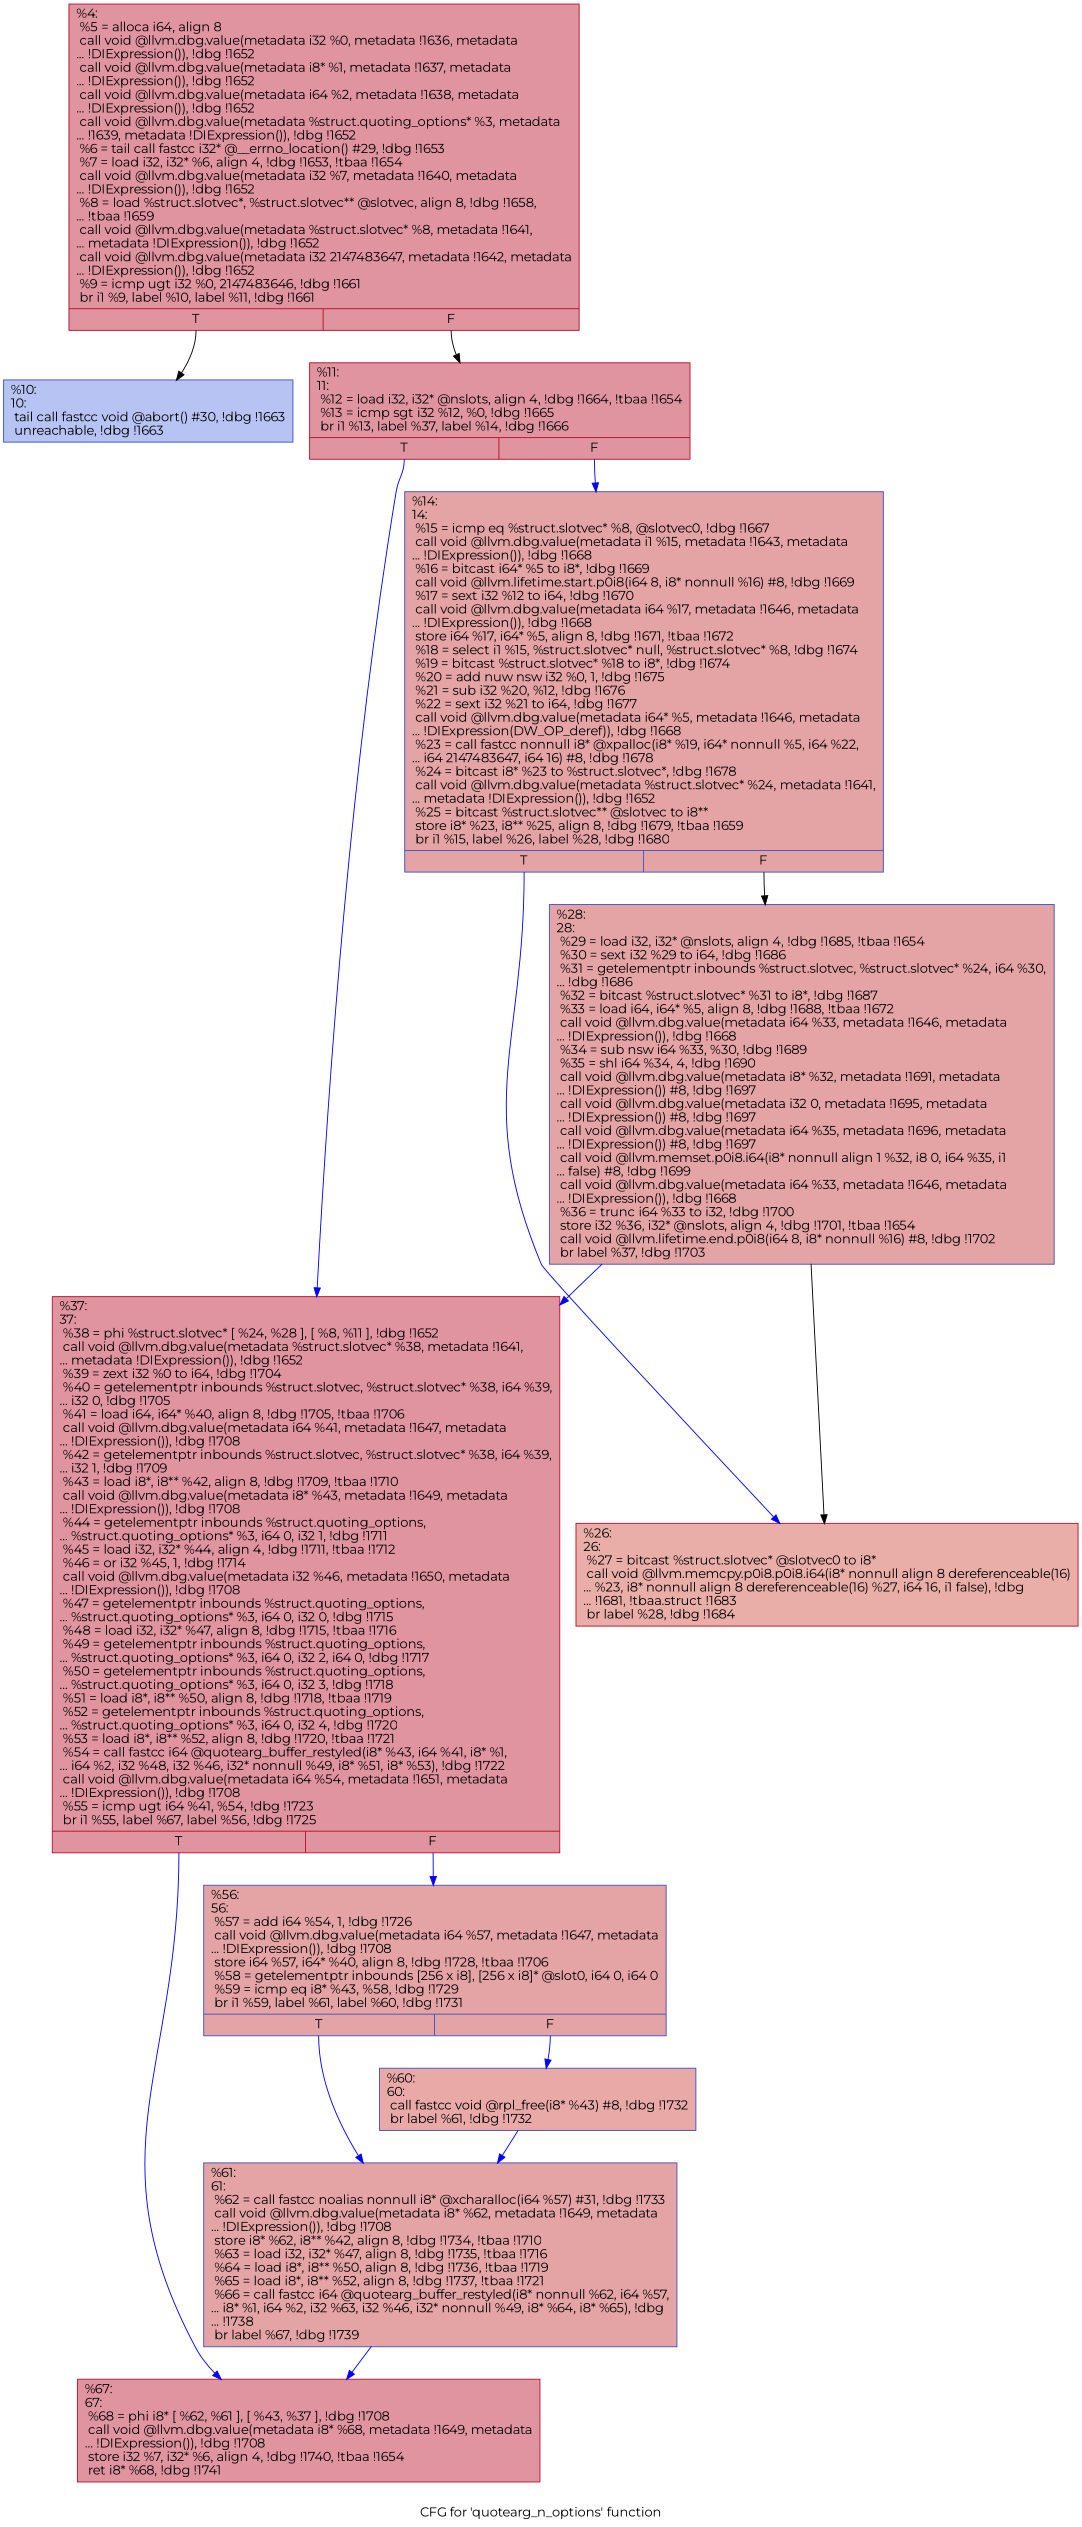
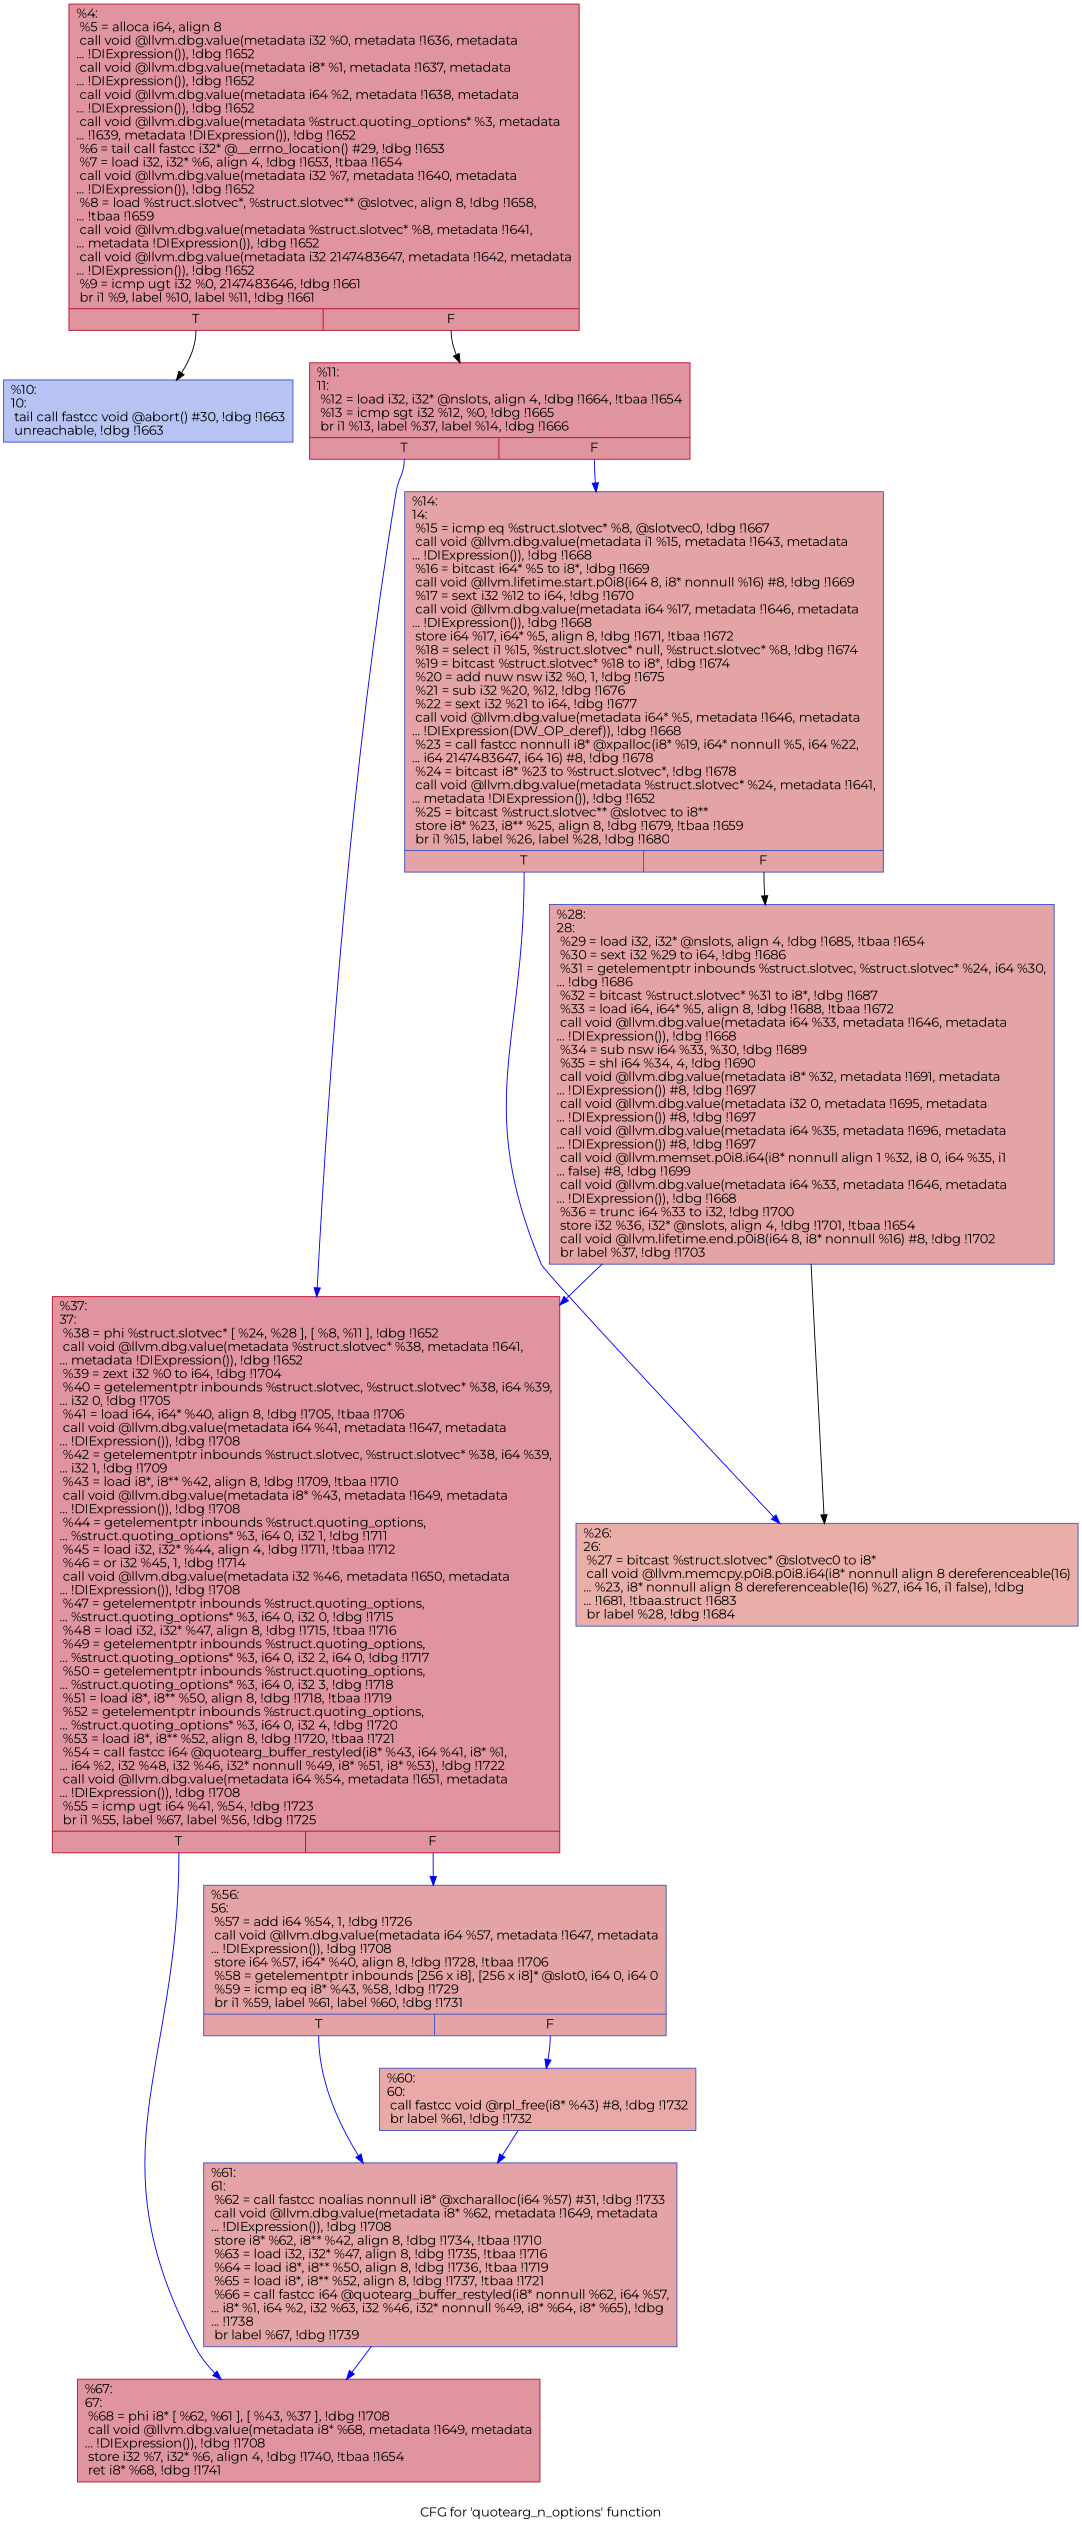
node "%26:": color #b70d28ff -> #3d50c3ff
